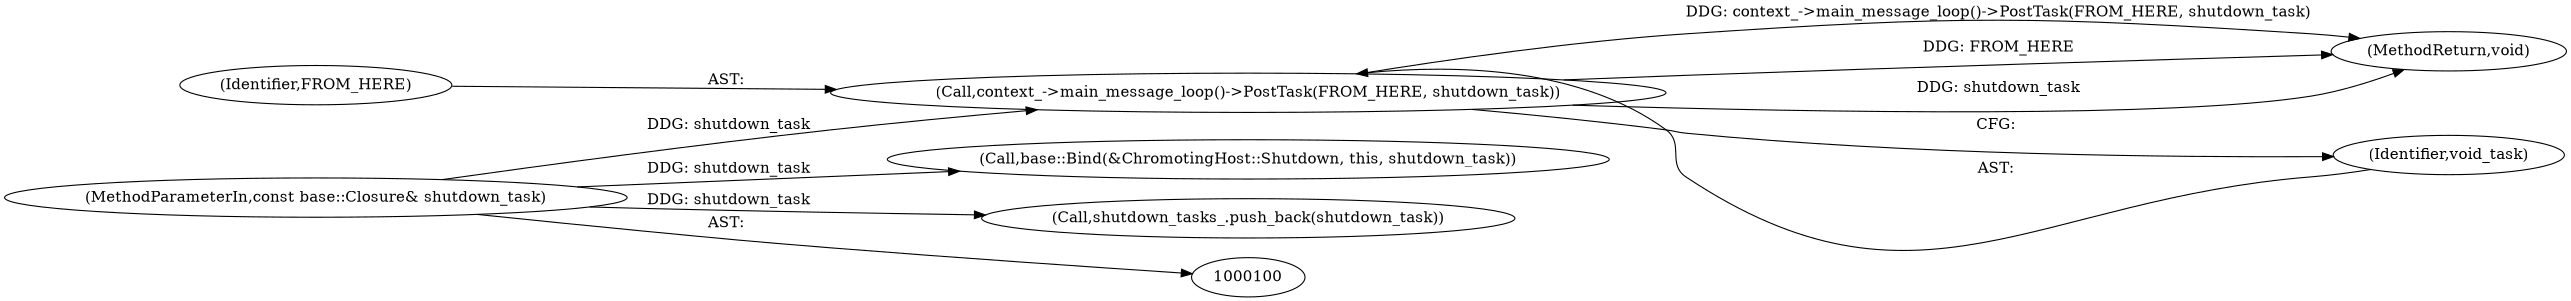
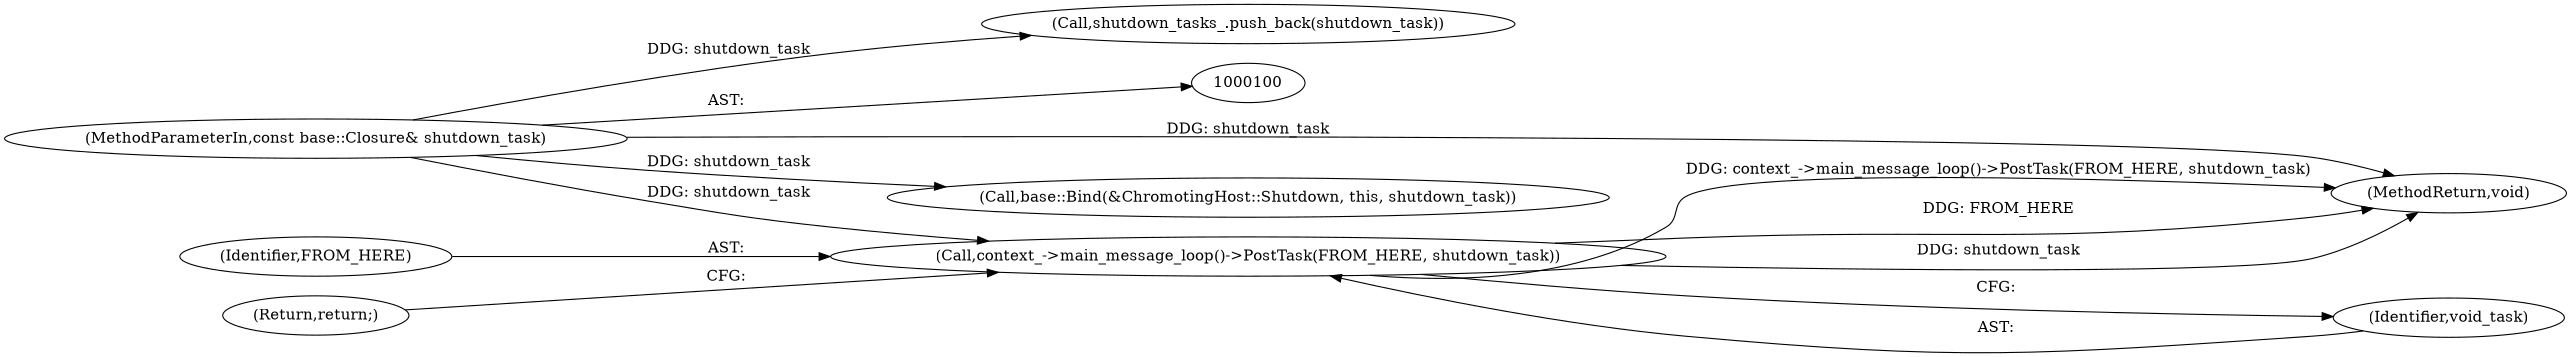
edge "(MethodParameterIn,const base::Closure& shutdown_task)" -> "(MethodReturn,void)": added, label "DDG: shutdown_task"
node "(Return,return;)": added
